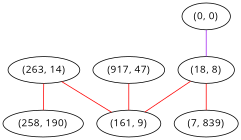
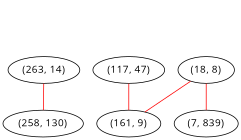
node "(0, 0)": removed
node "(917, 47)": label "(917, 47)" -> "(117, 47)"
edge "(263, 14)" -- "(161, 9)": removed
node "(258, 190)": label "(258, 190)" -> "(258, 130)"
